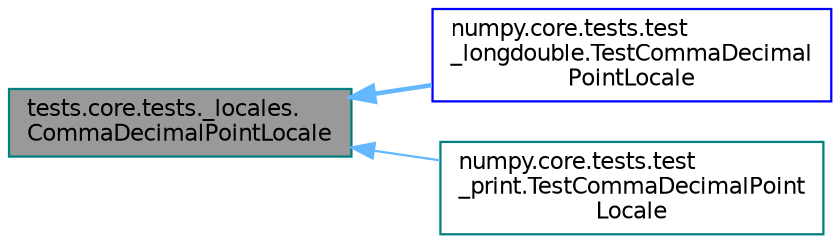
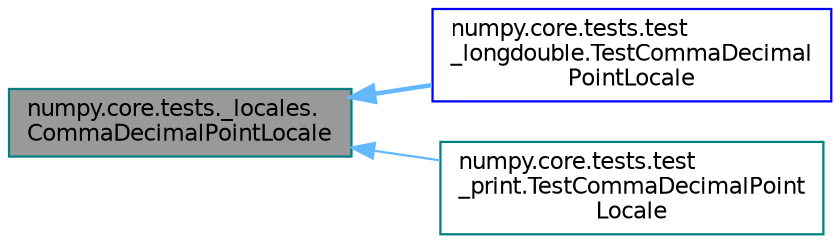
node "tests.core.tests._locales. CommaDecimalPointLocale": label "tests.core.tests._locales. CommaDecimalPointLocale" -> "numpy.core.tests._locales. CommaDecimalPointLocale"
